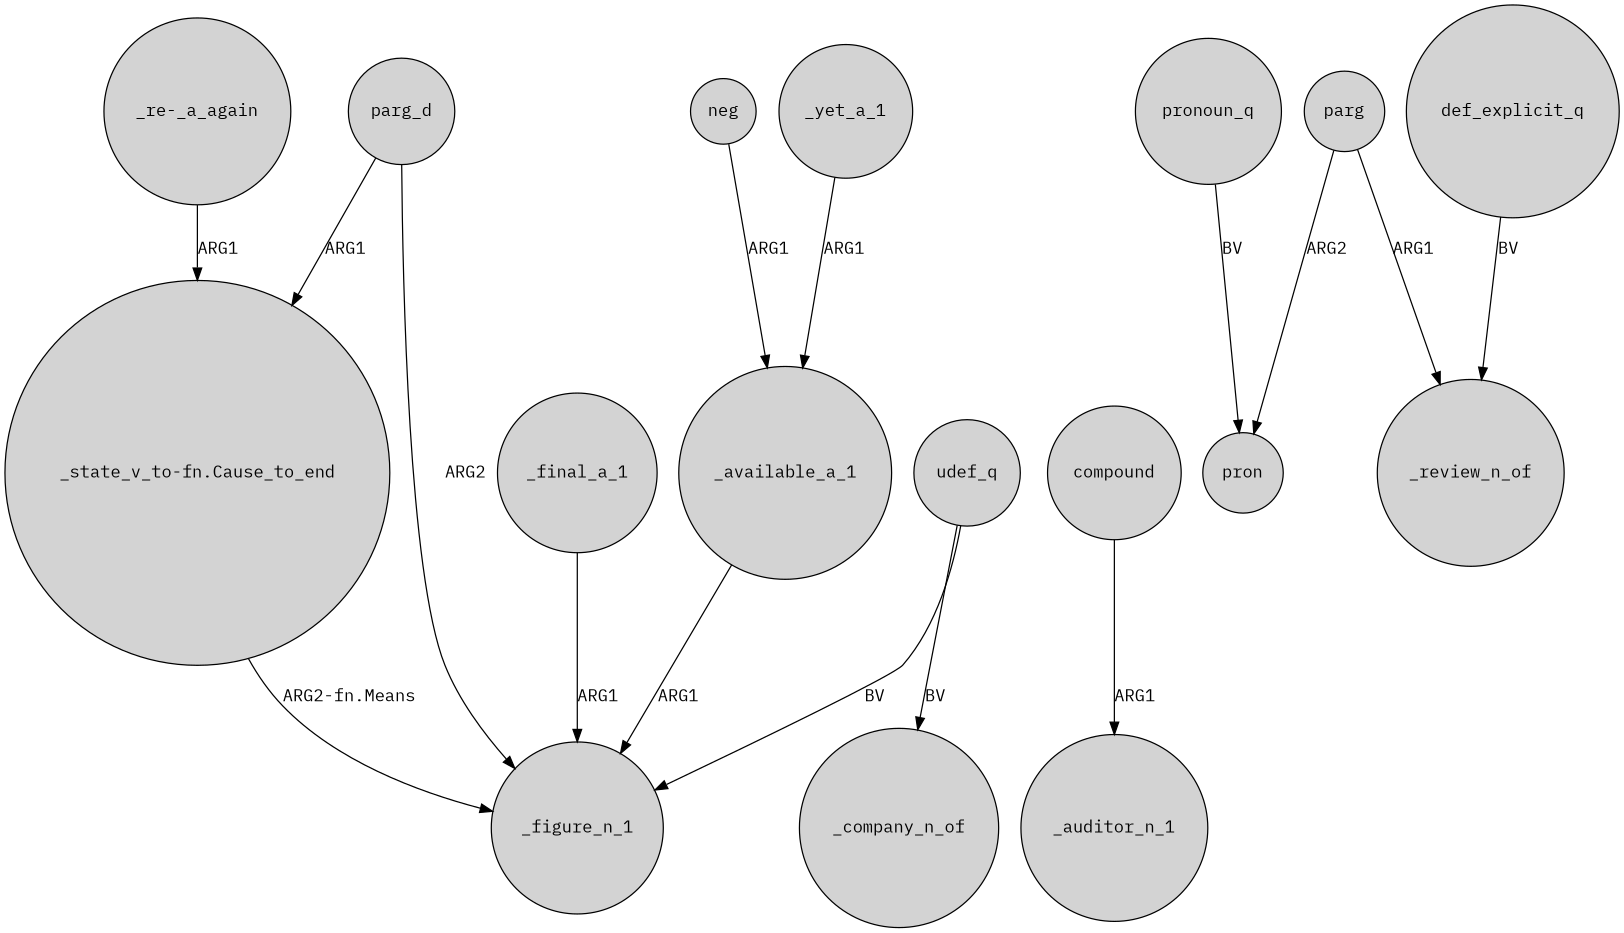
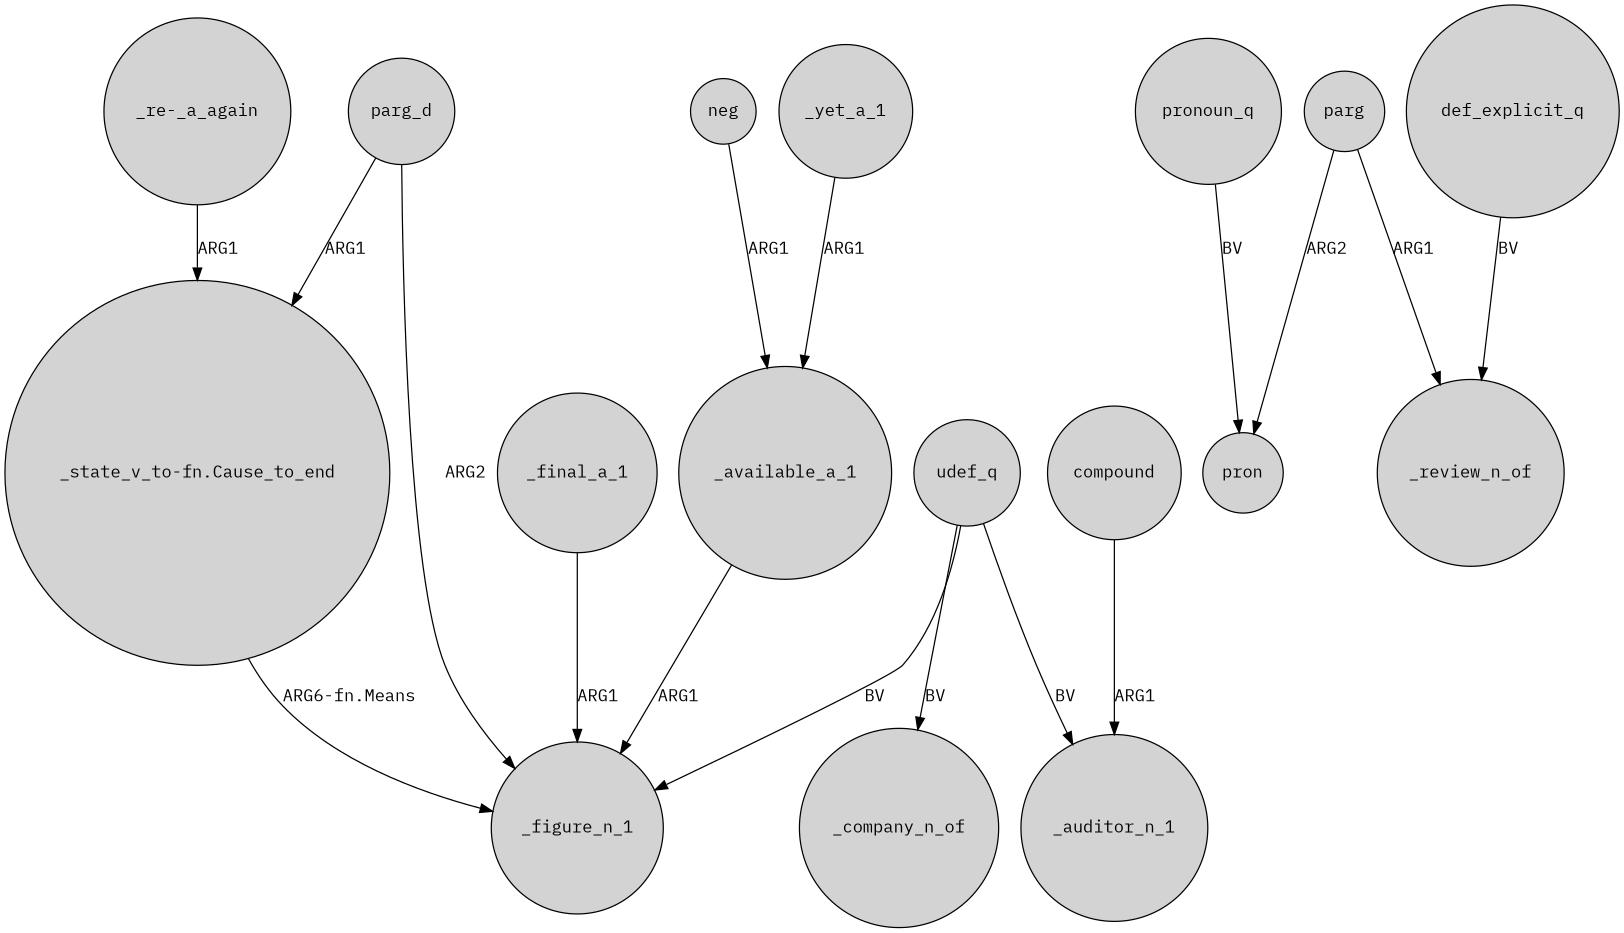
edge "udef_q" -> "_auditor_n_1": added, label "BV"
edge "_state_v_to-fn.Cause_to_end" -> "_figure_n_1": label "ARG2-fn.Means" -> "ARG6-fn.Means"
